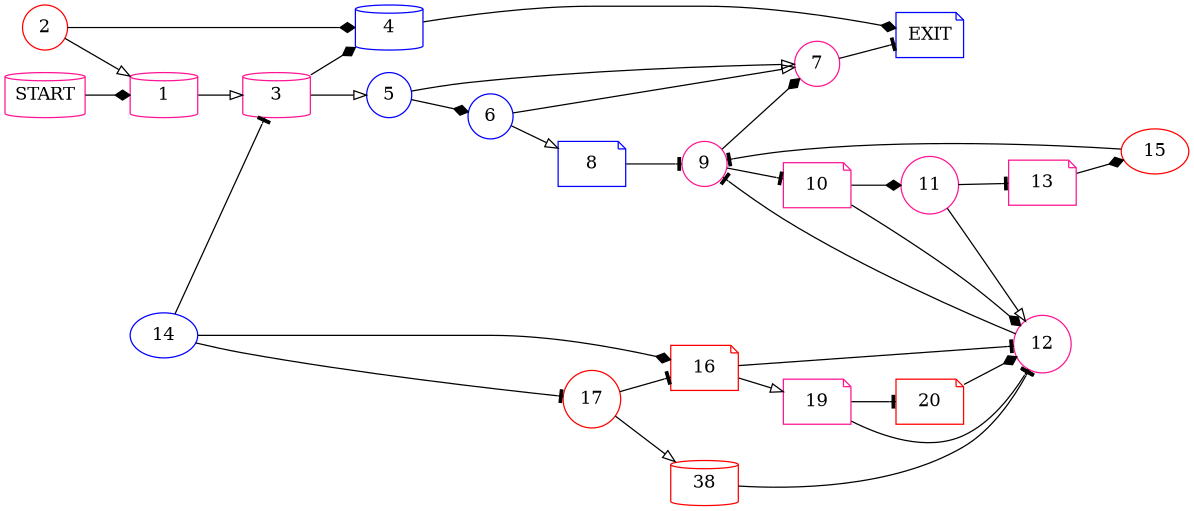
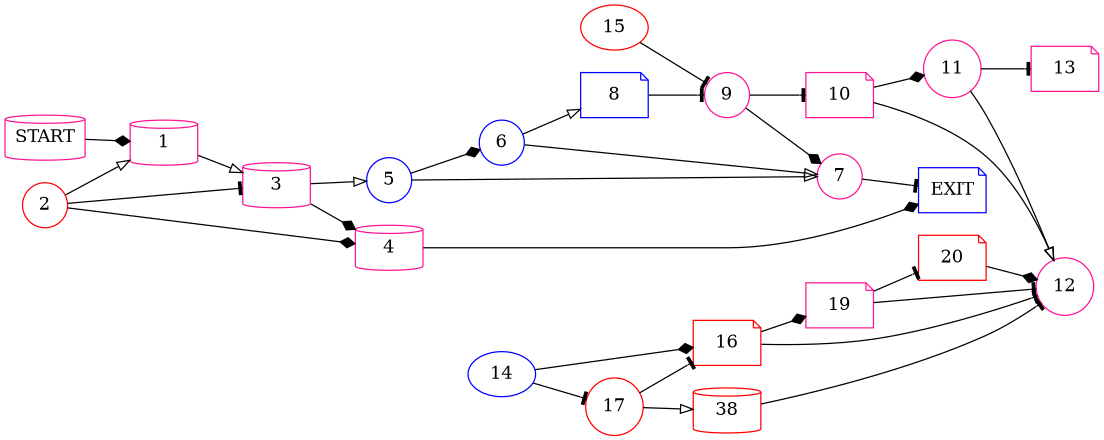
node "4": color blue -> deeppink
edge "13" -> "15": removed
edge "14" -> "3": now "2" -> "3"
edge "10" -> "12": arrowhead diamond -> onormal
edge "12" -> "9": removed
edge "16" -> "19": arrowhead onormal -> diamond
